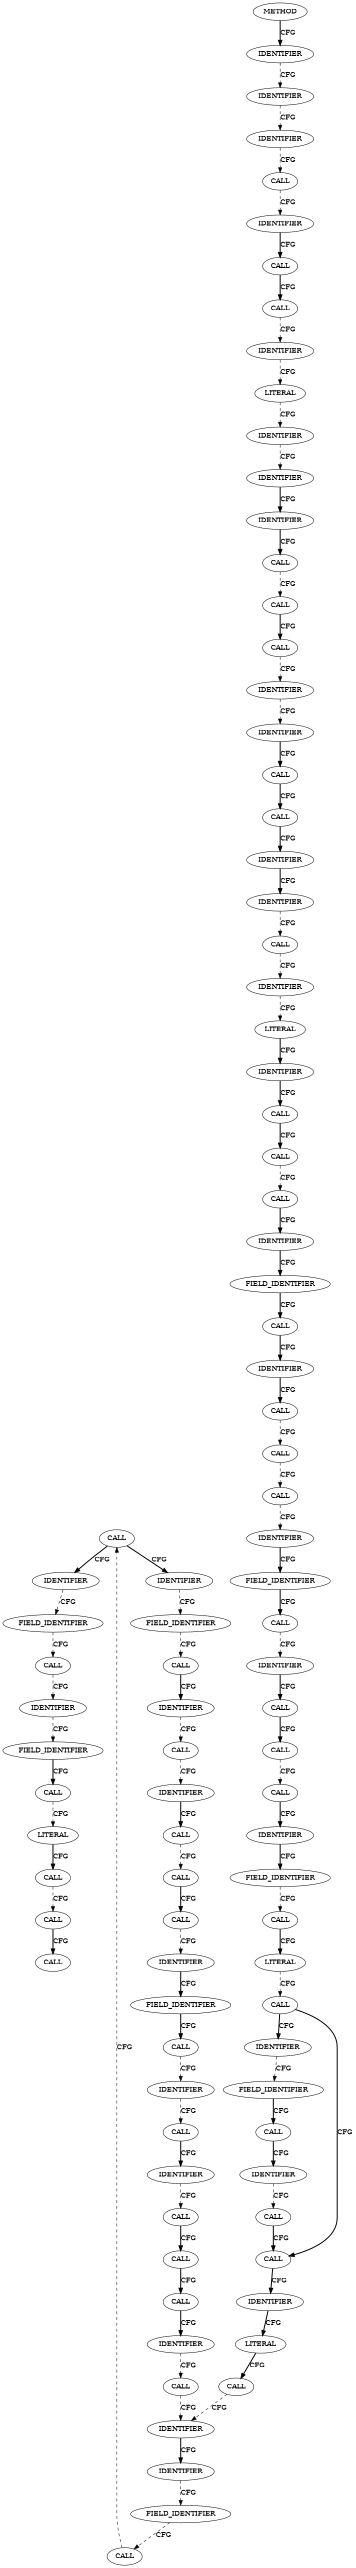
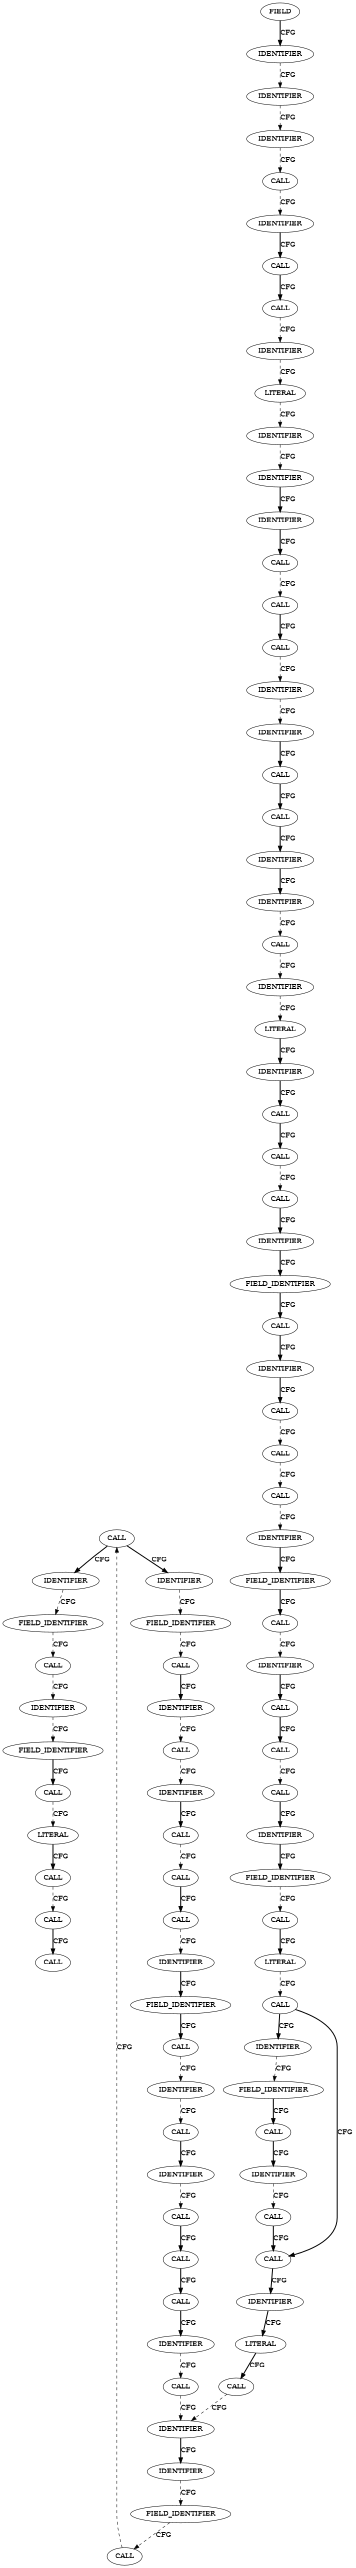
node "METHOD": label "METHOD" -> "FIELD"
